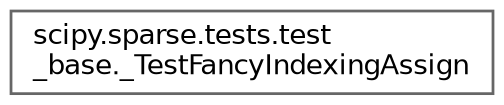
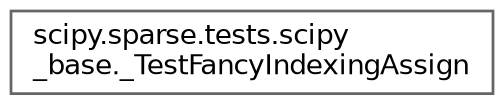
node "scipy.sparse.tests.test _base._TestFancyIndexingAssign": label "scipy.sparse.tests.test _base._TestFancyIndexingAssign" -> "scipy.sparse.tests.scipy _base._TestFancyIndexingAssign"
